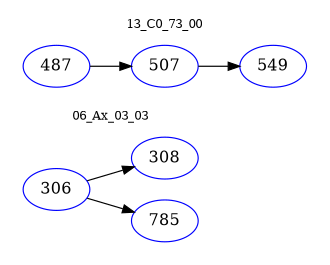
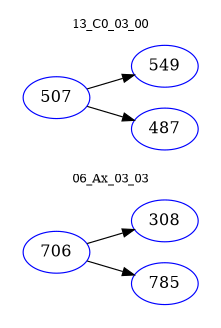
cluster "13_C0_73_00": label "13_C0_73_00" -> "13_C0_03_00"
edge "487" -> "507": reversed
node "306": label "306" -> "706"
